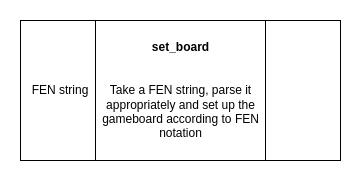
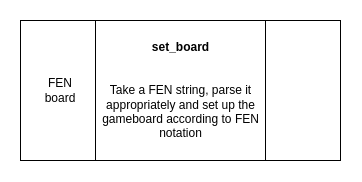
node "FEN string": label "FEN string" -> "FEN board"
